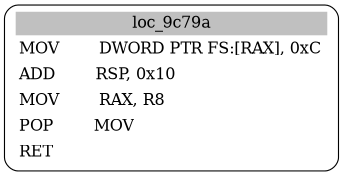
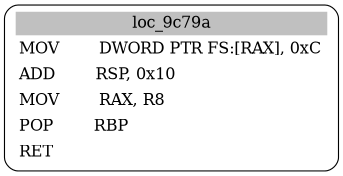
node "loc_9c79a": text "POP        MOV" -> "POP        RBP"
